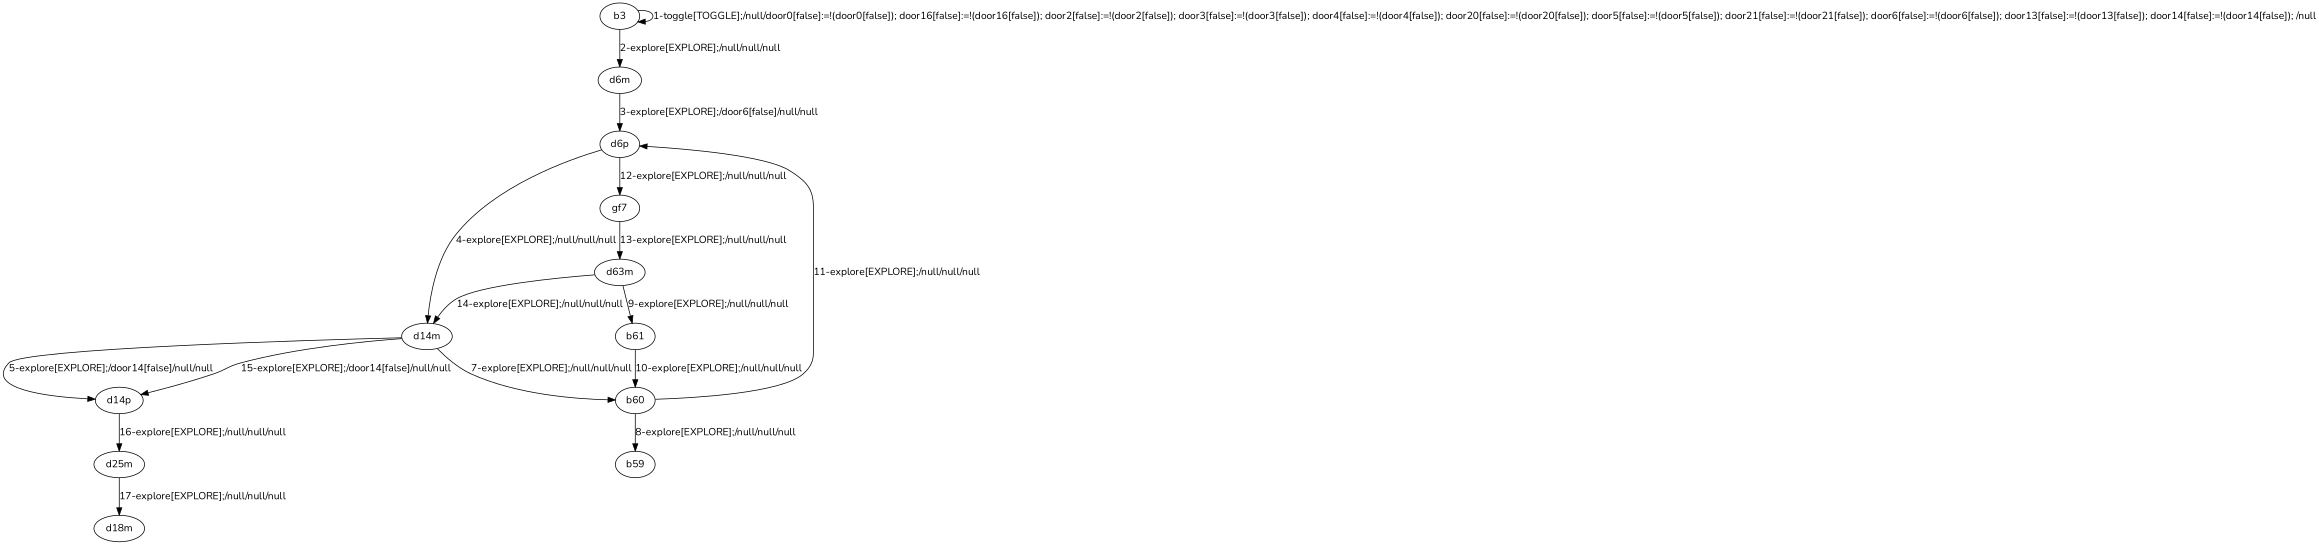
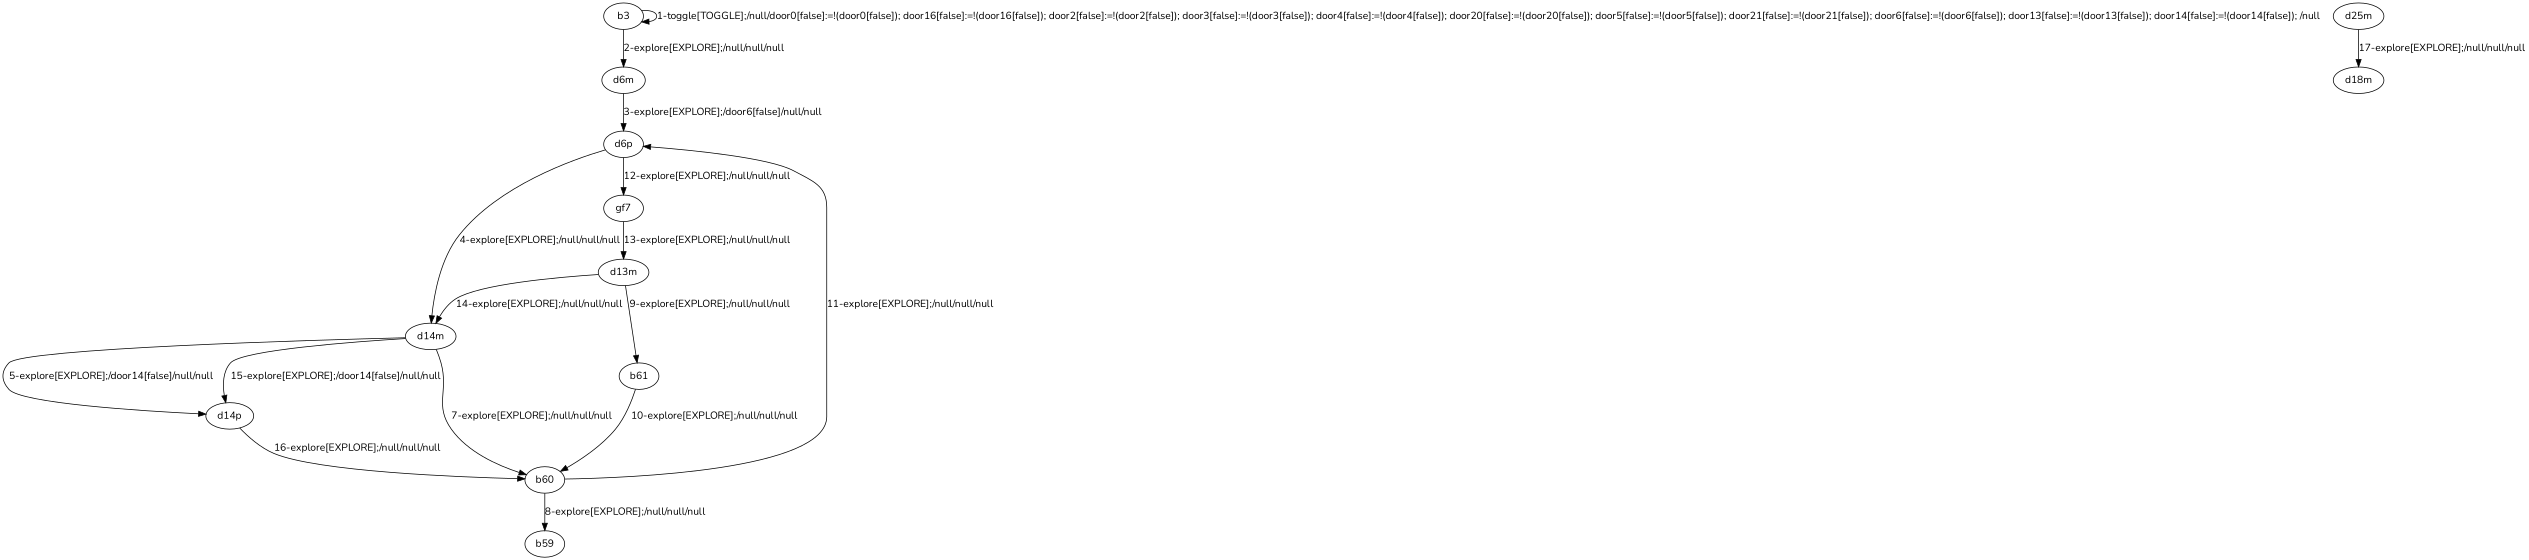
node "d63m": label "d63m" -> "d13m"
edge "d14p" -> "d25m": now "d14p" -> "b60"
